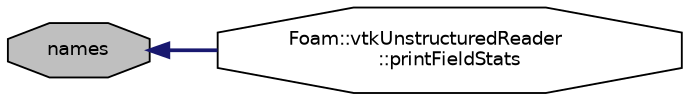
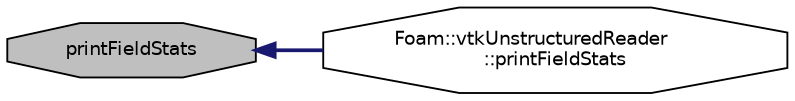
node "names": label "names" -> "printFieldStats"
